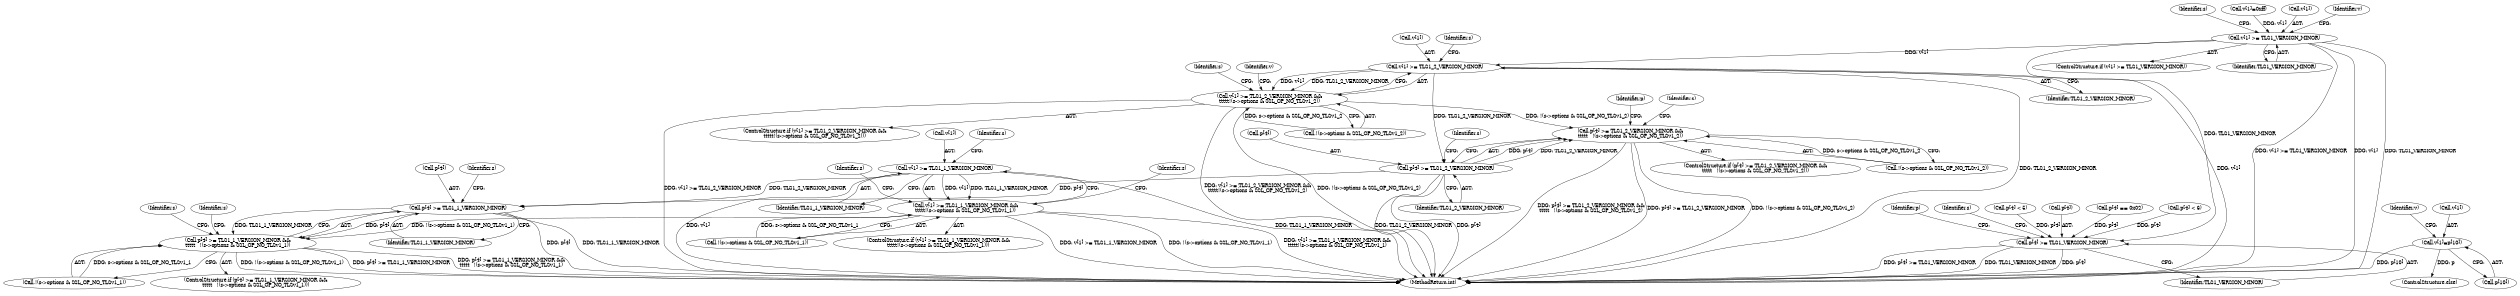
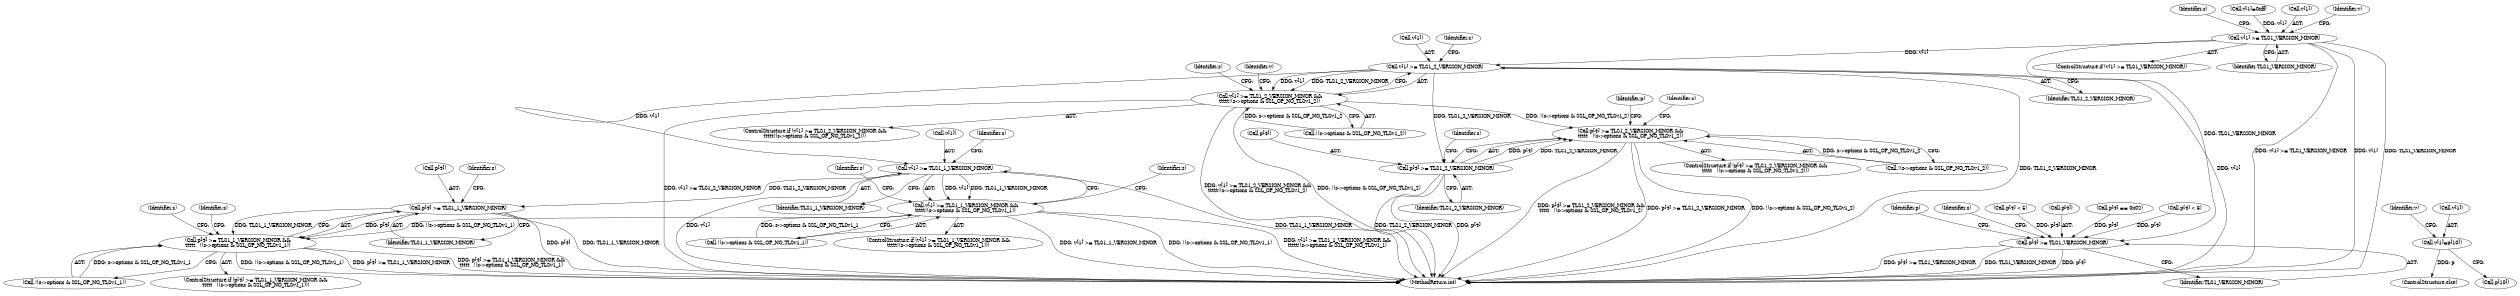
edge "(Call,v[1] >= TLS1_2_VERSION_MINOR)" -> "(Call,v[1] >= TLS1_1_VERSION_MINOR)": added, label "DDG: v[1]"
edge "(Call,p[4] >= TLS1_2_VERSION_MINOR)" -> "(Call,p[4] >= TLS1_1_VERSION_MINOR)": removed, label "DDG: p[4]"
edge "(Call,p[10])" -> "(Call,v[1]=p[10])": removed, label "AST:"
edge "(Call,v[1]=p[10])" -> "(MethodReturn,int)": removed, label "DDG: p[10]"
